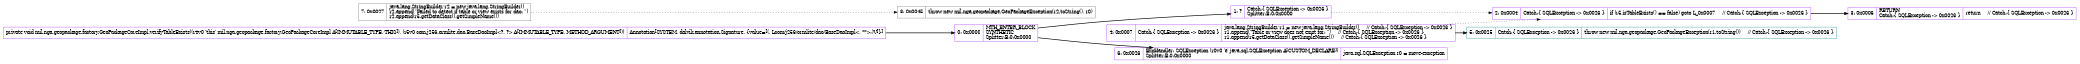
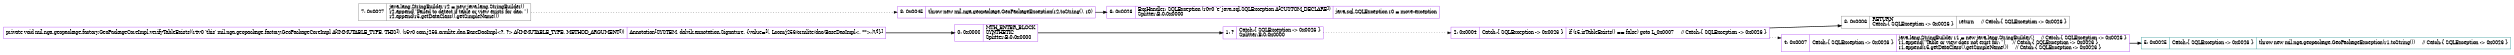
node "8: 0x0045": color gray40 -> purple
node "3: 0x0006": color purple -> gray40
edge "4: 0x0007" -> "2: 0x0004": reversed
edge "0: 0x0000" -> "6: 0x0026": now "8: 0x0045" -> "6: 0x0026"
